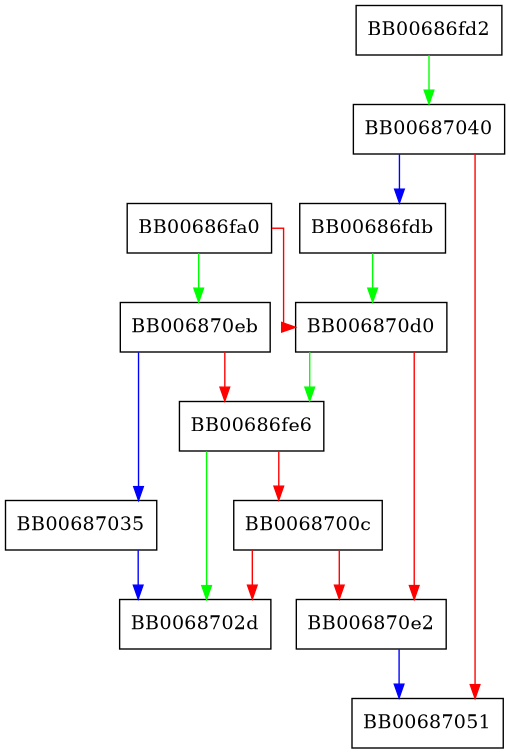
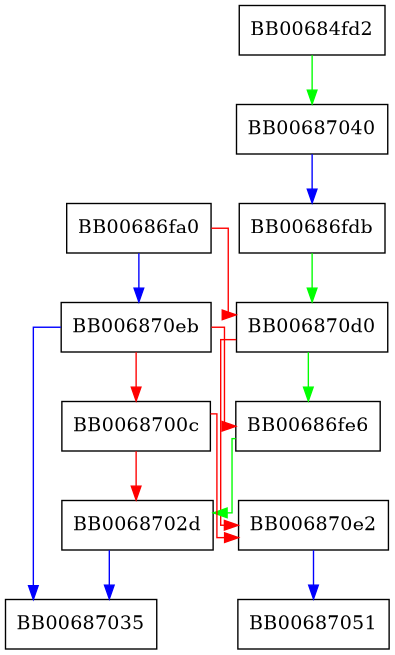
node "BB00686fd2": label "BB00686fd2" -> "BB00684fd2"
edge "BB00686fa0" -> "BB006870eb": color green -> blue
edge "BB00687040" -> "BB00687051": removed
edge "BB00686fe6" -> "BB0068700c": now "BB006870eb" -> "BB0068700c"
edge "BB00687035" -> "BB0068702d": reversed
